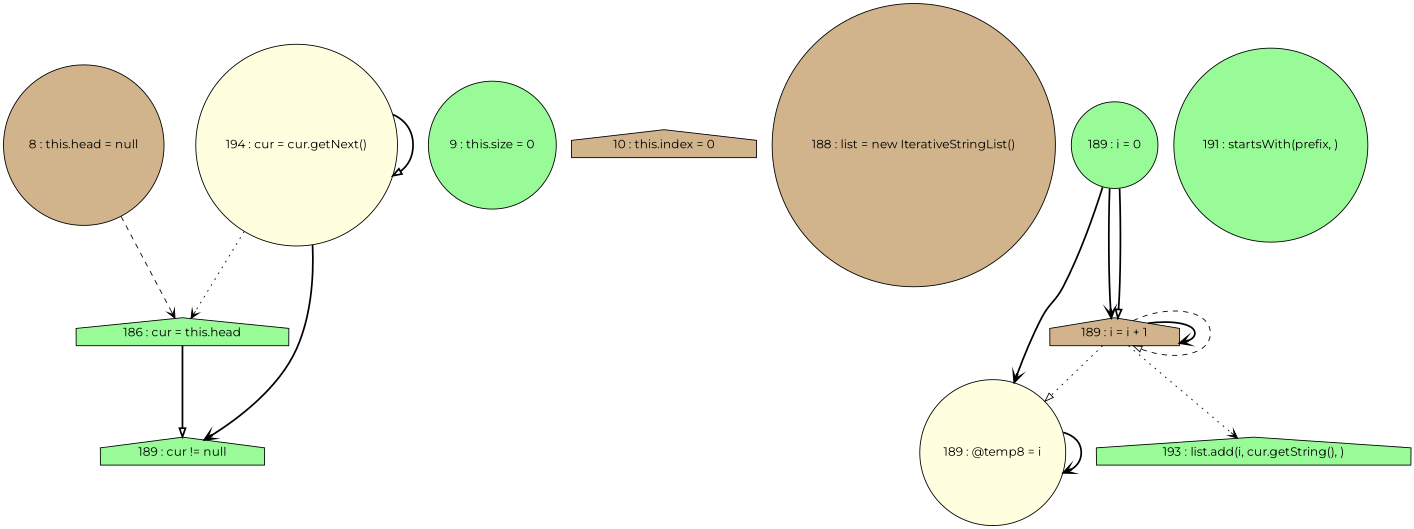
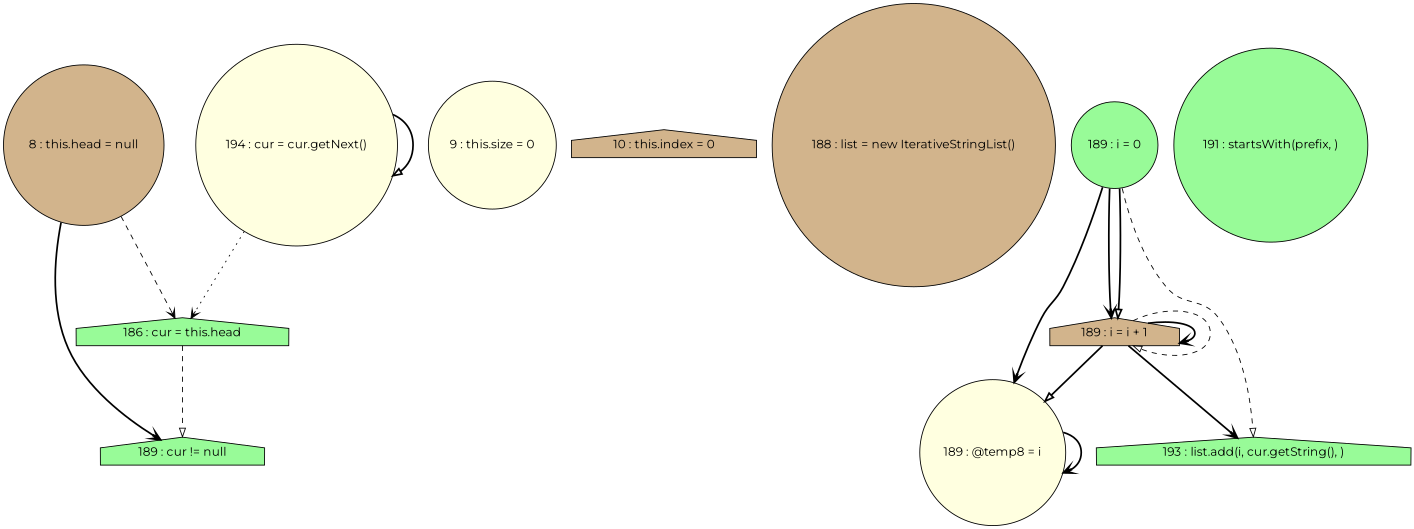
node "9 : this.size = 0": fillcolor palegreen -> lightyellow
edge "189 : i = 0" -> "193 : list.add(i, cur.getString(), )": added
edge "194 : cur = cur.getNext()" -> "189 : cur != null": now "8 : this.head = null" -> "189 : cur != null"
edge "189 : i = i + 1" -> "189 : @temp8 = i": style dotted -> bold
edge "186 : cur = this.head" -> "189 : cur != null": style bold -> dashed
edge "189 : i = i + 1" -> "193 : list.add(i, cur.getString(), )": style dotted -> bold
